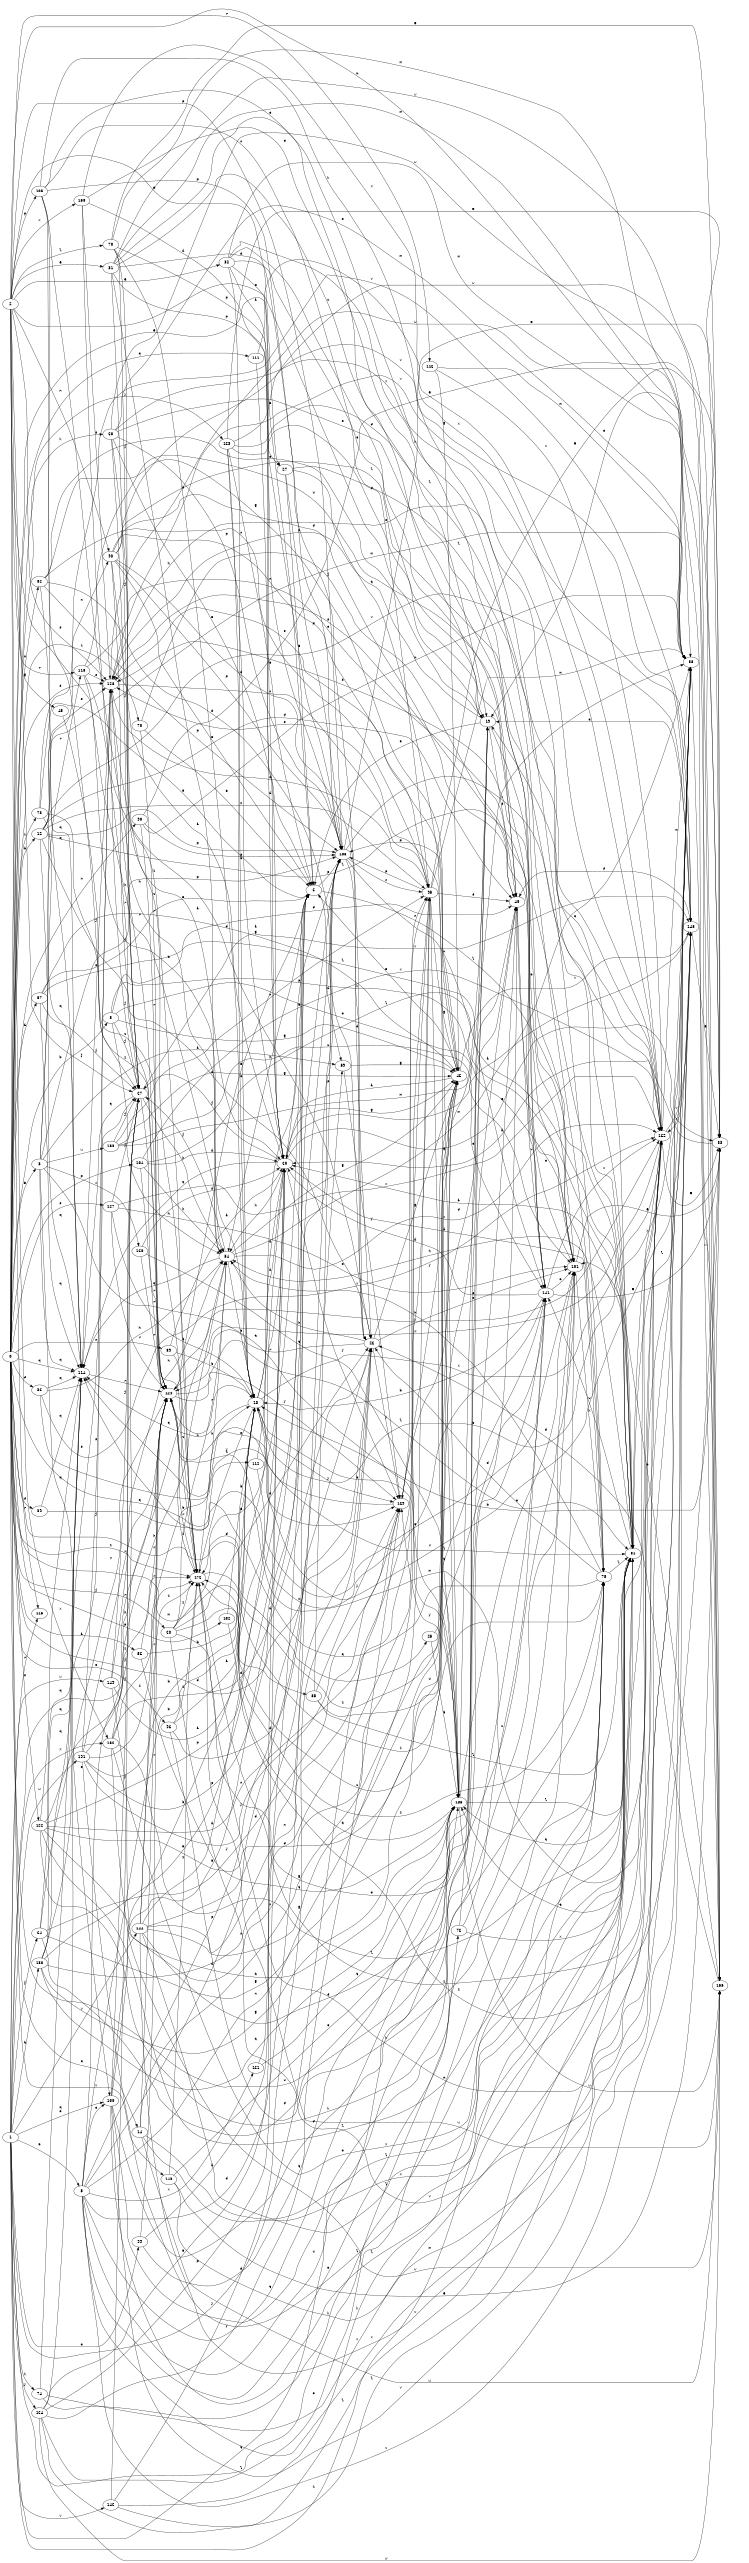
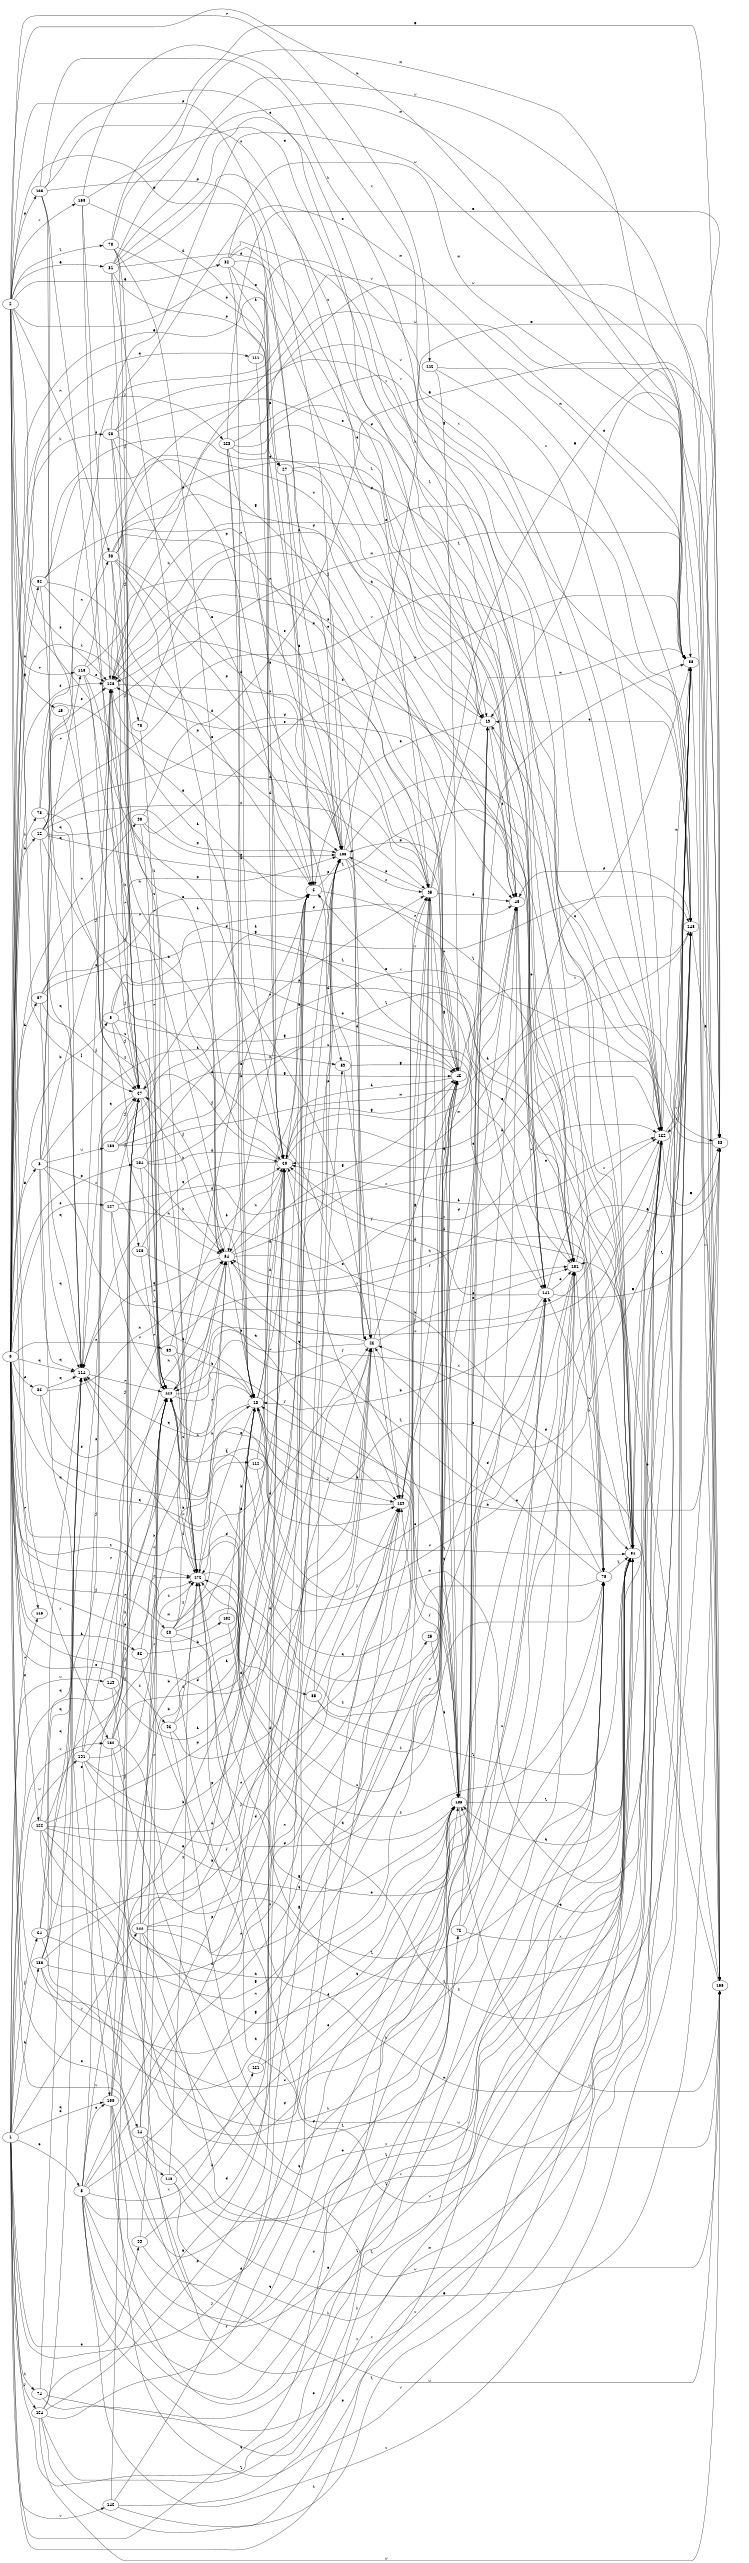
edge "70" -> "6": removed, label "a"
node "39": removed
edge "164" -> "81": label "l" -> "p"
